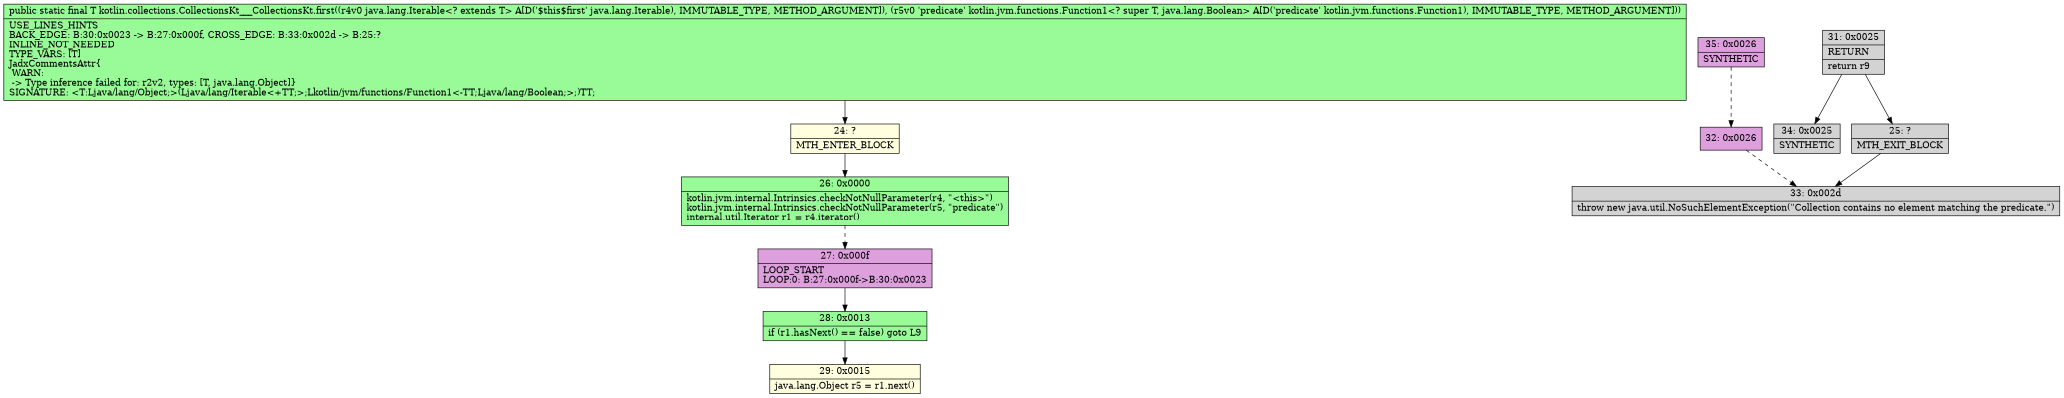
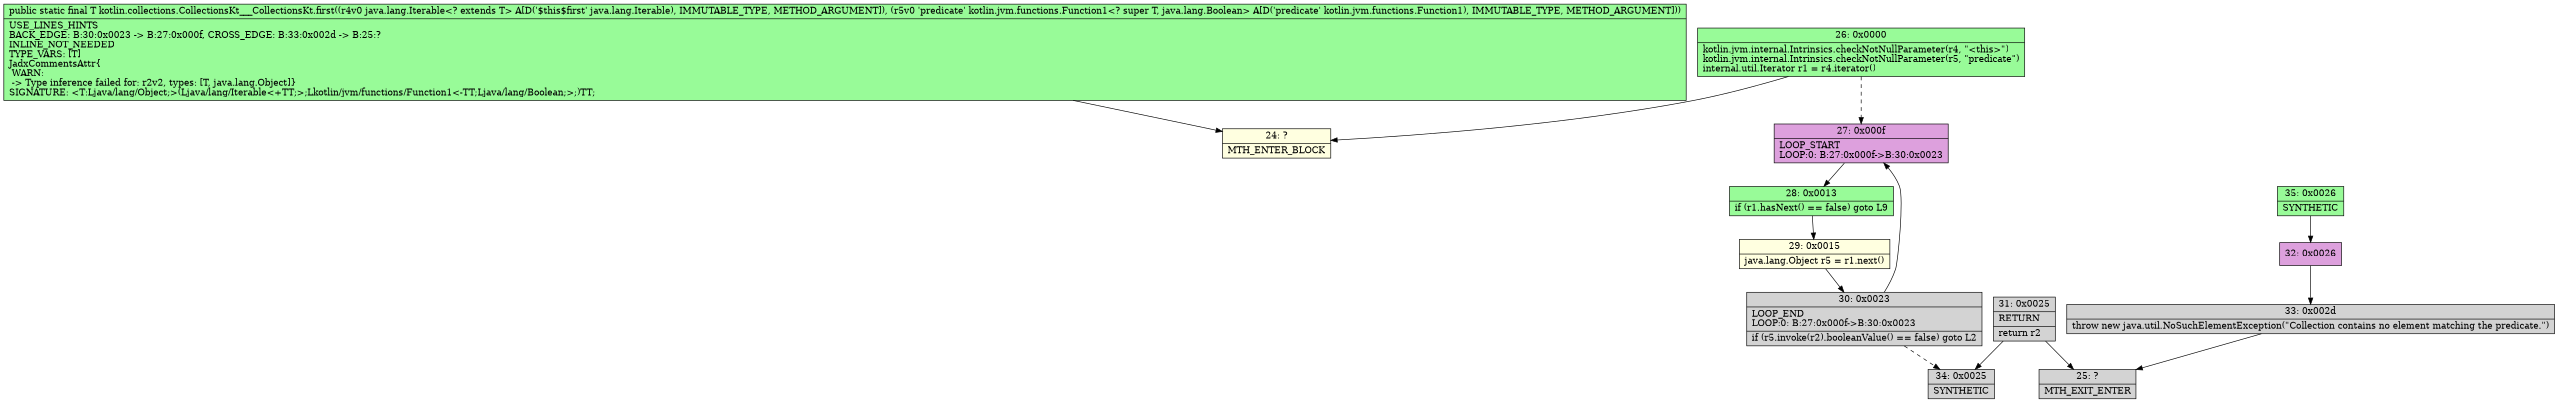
node "35: 0x0026": fillcolor plum -> palegreen
node "31: 0x0025": text "return r9" -> "return r2"
edge "35: 0x0026" -> "32: 0x0026": style dashed -> solid
node "25: ?": text "MTH_EXIT_BLOCK" -> "MTH_EXIT_ENTER"
edge "24: ?" -> "26: 0x0000": reversed
edge "32: 0x0026" -> "33: 0x002d": style dashed -> solid
edge "25: ?" -> "33: 0x002d": reversed
node "30: 0x0023": added
